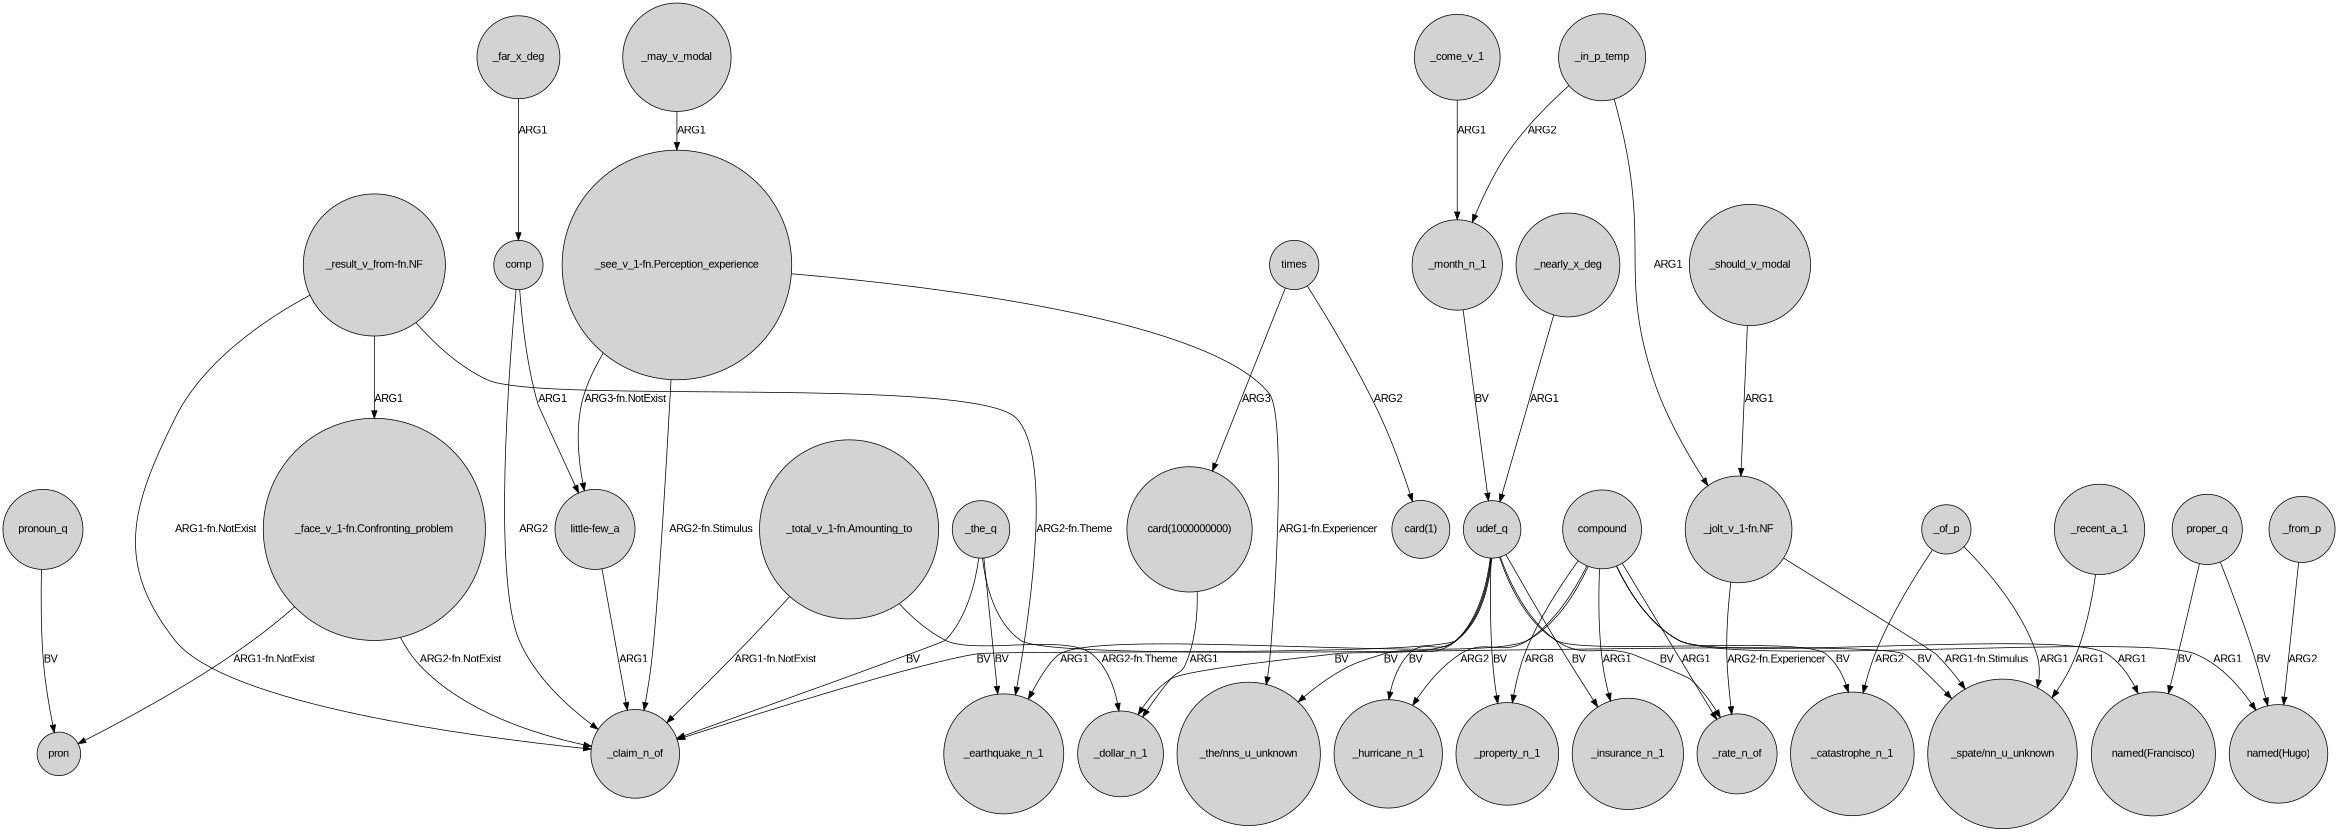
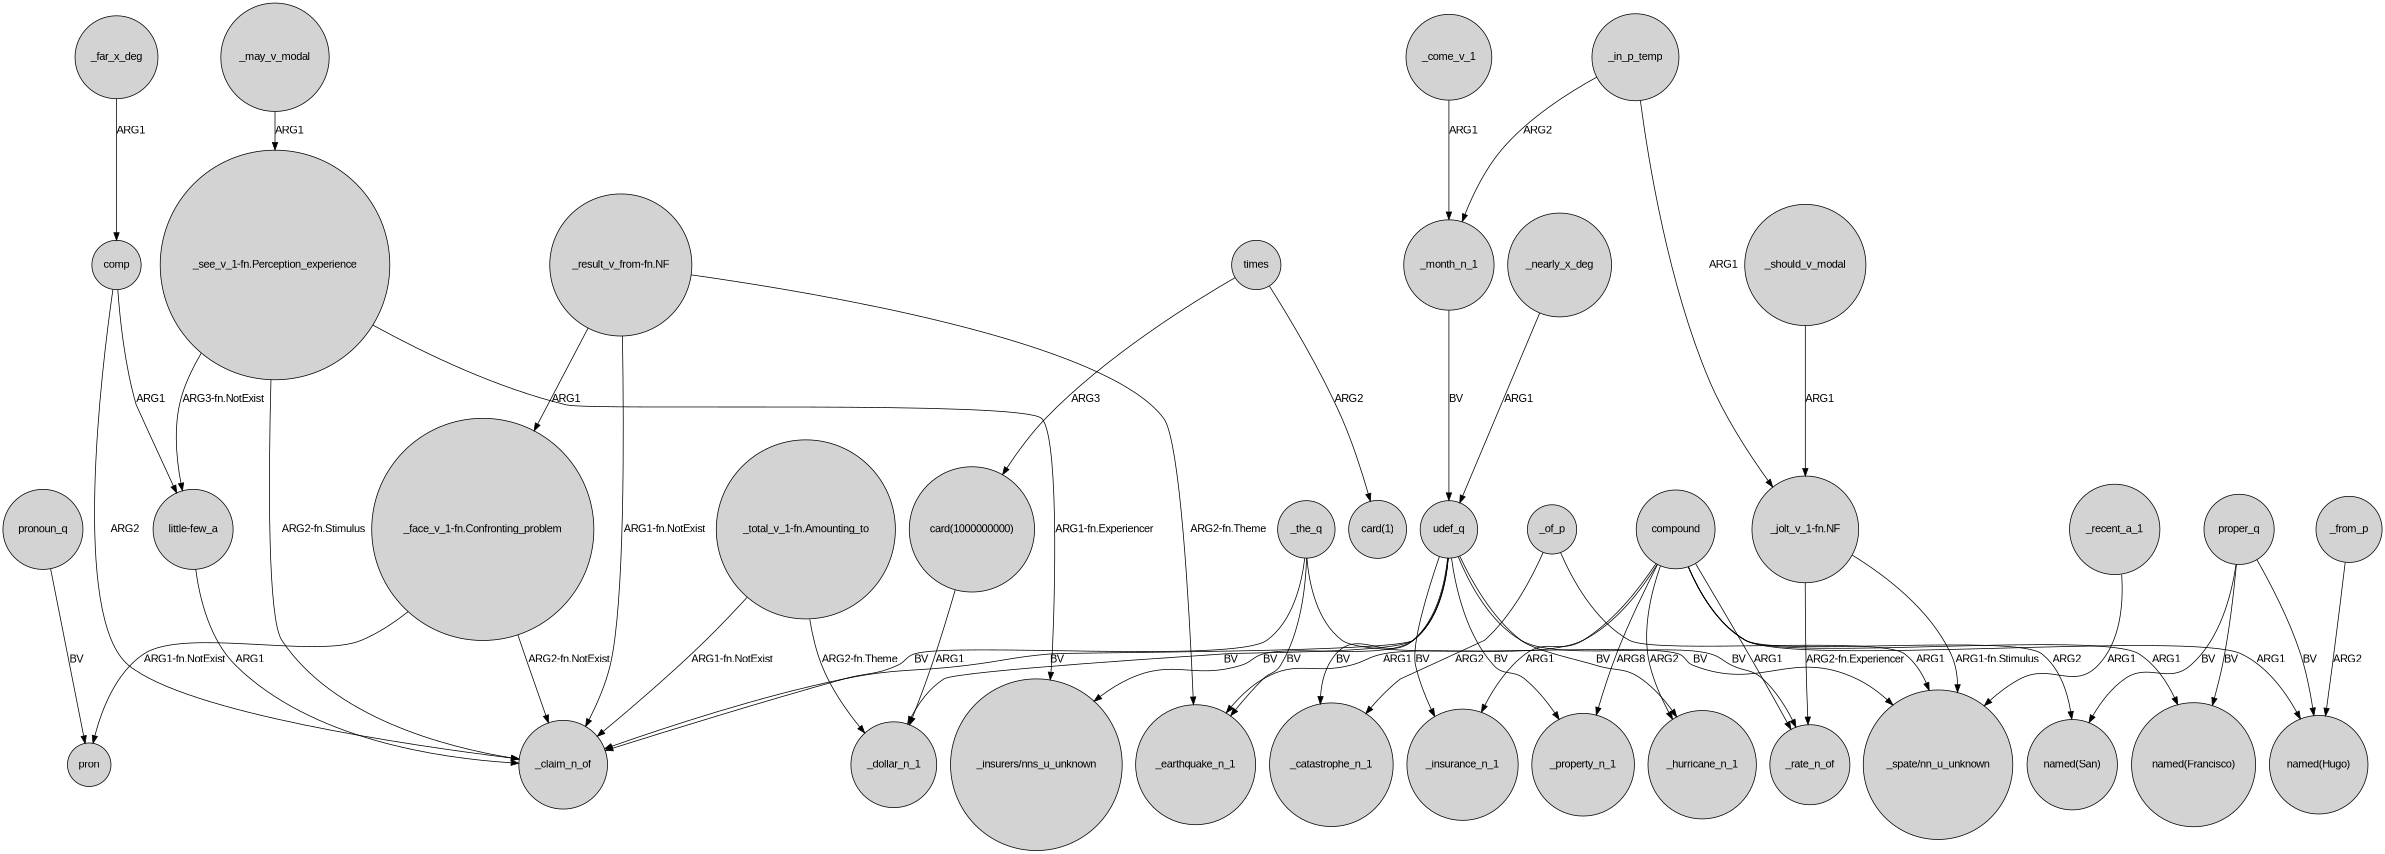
node "_the/nns_u_unknown": label "_the/nns_u_unknown" -> "_insurers/nns_u_unknown"
node "named(San)": added
